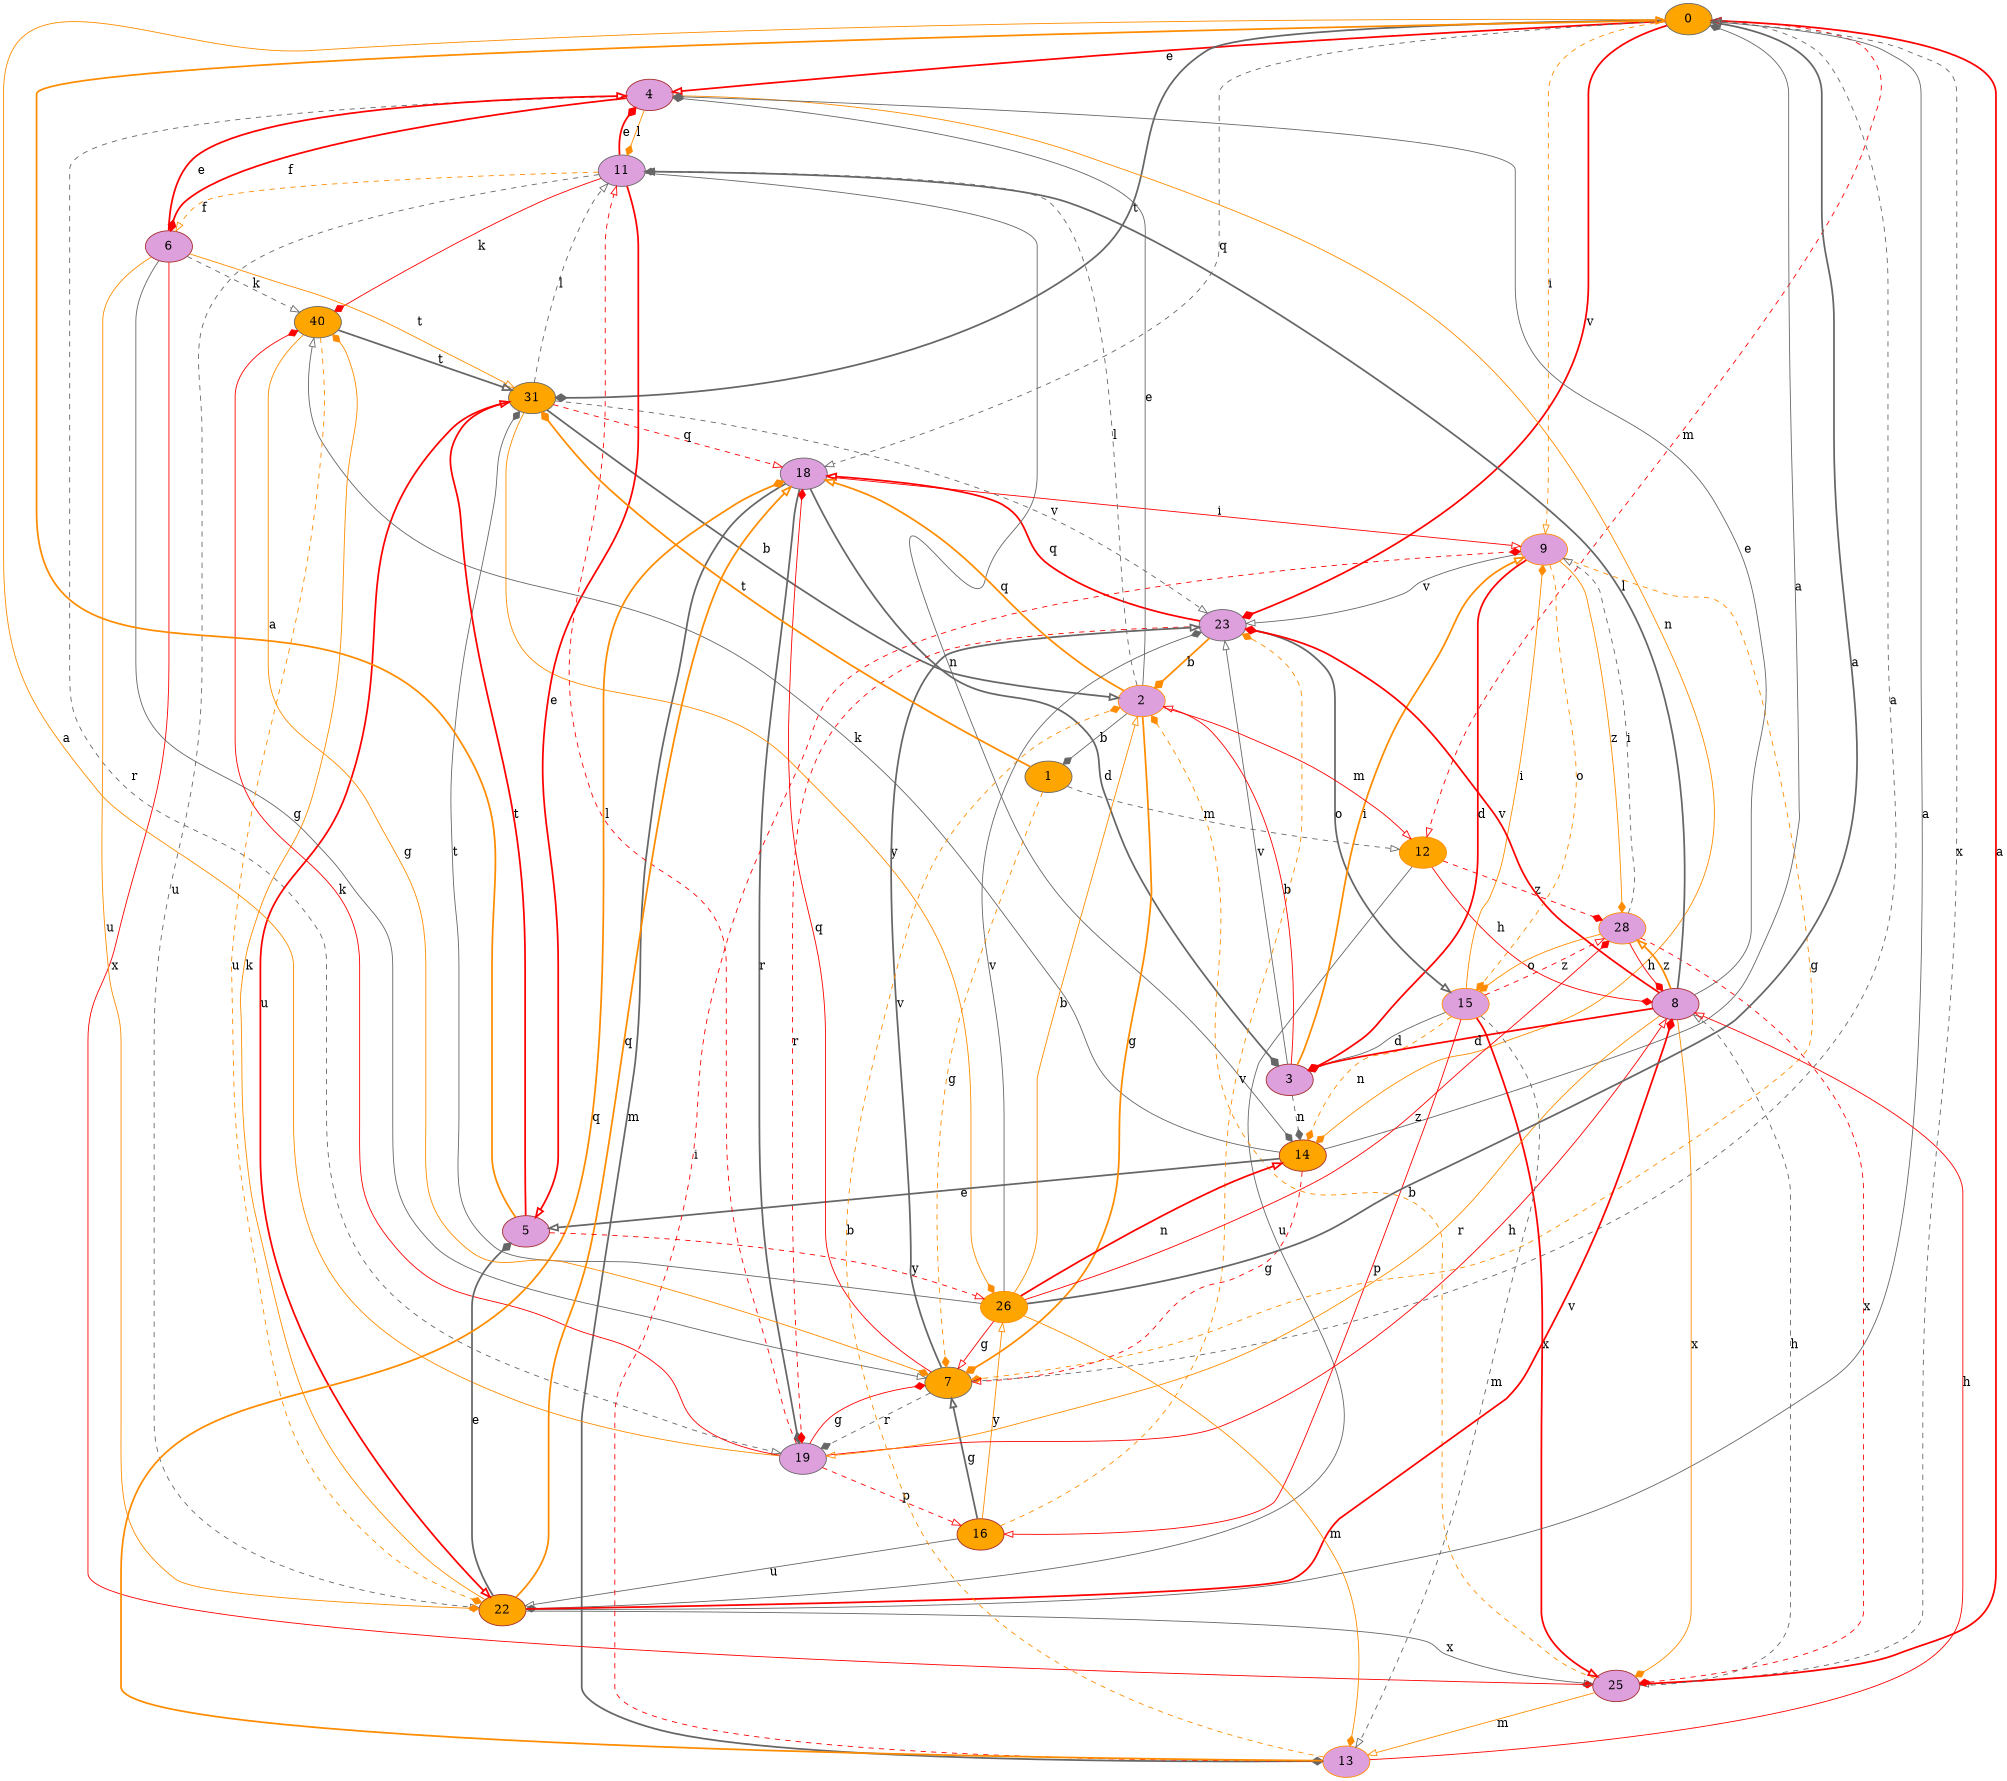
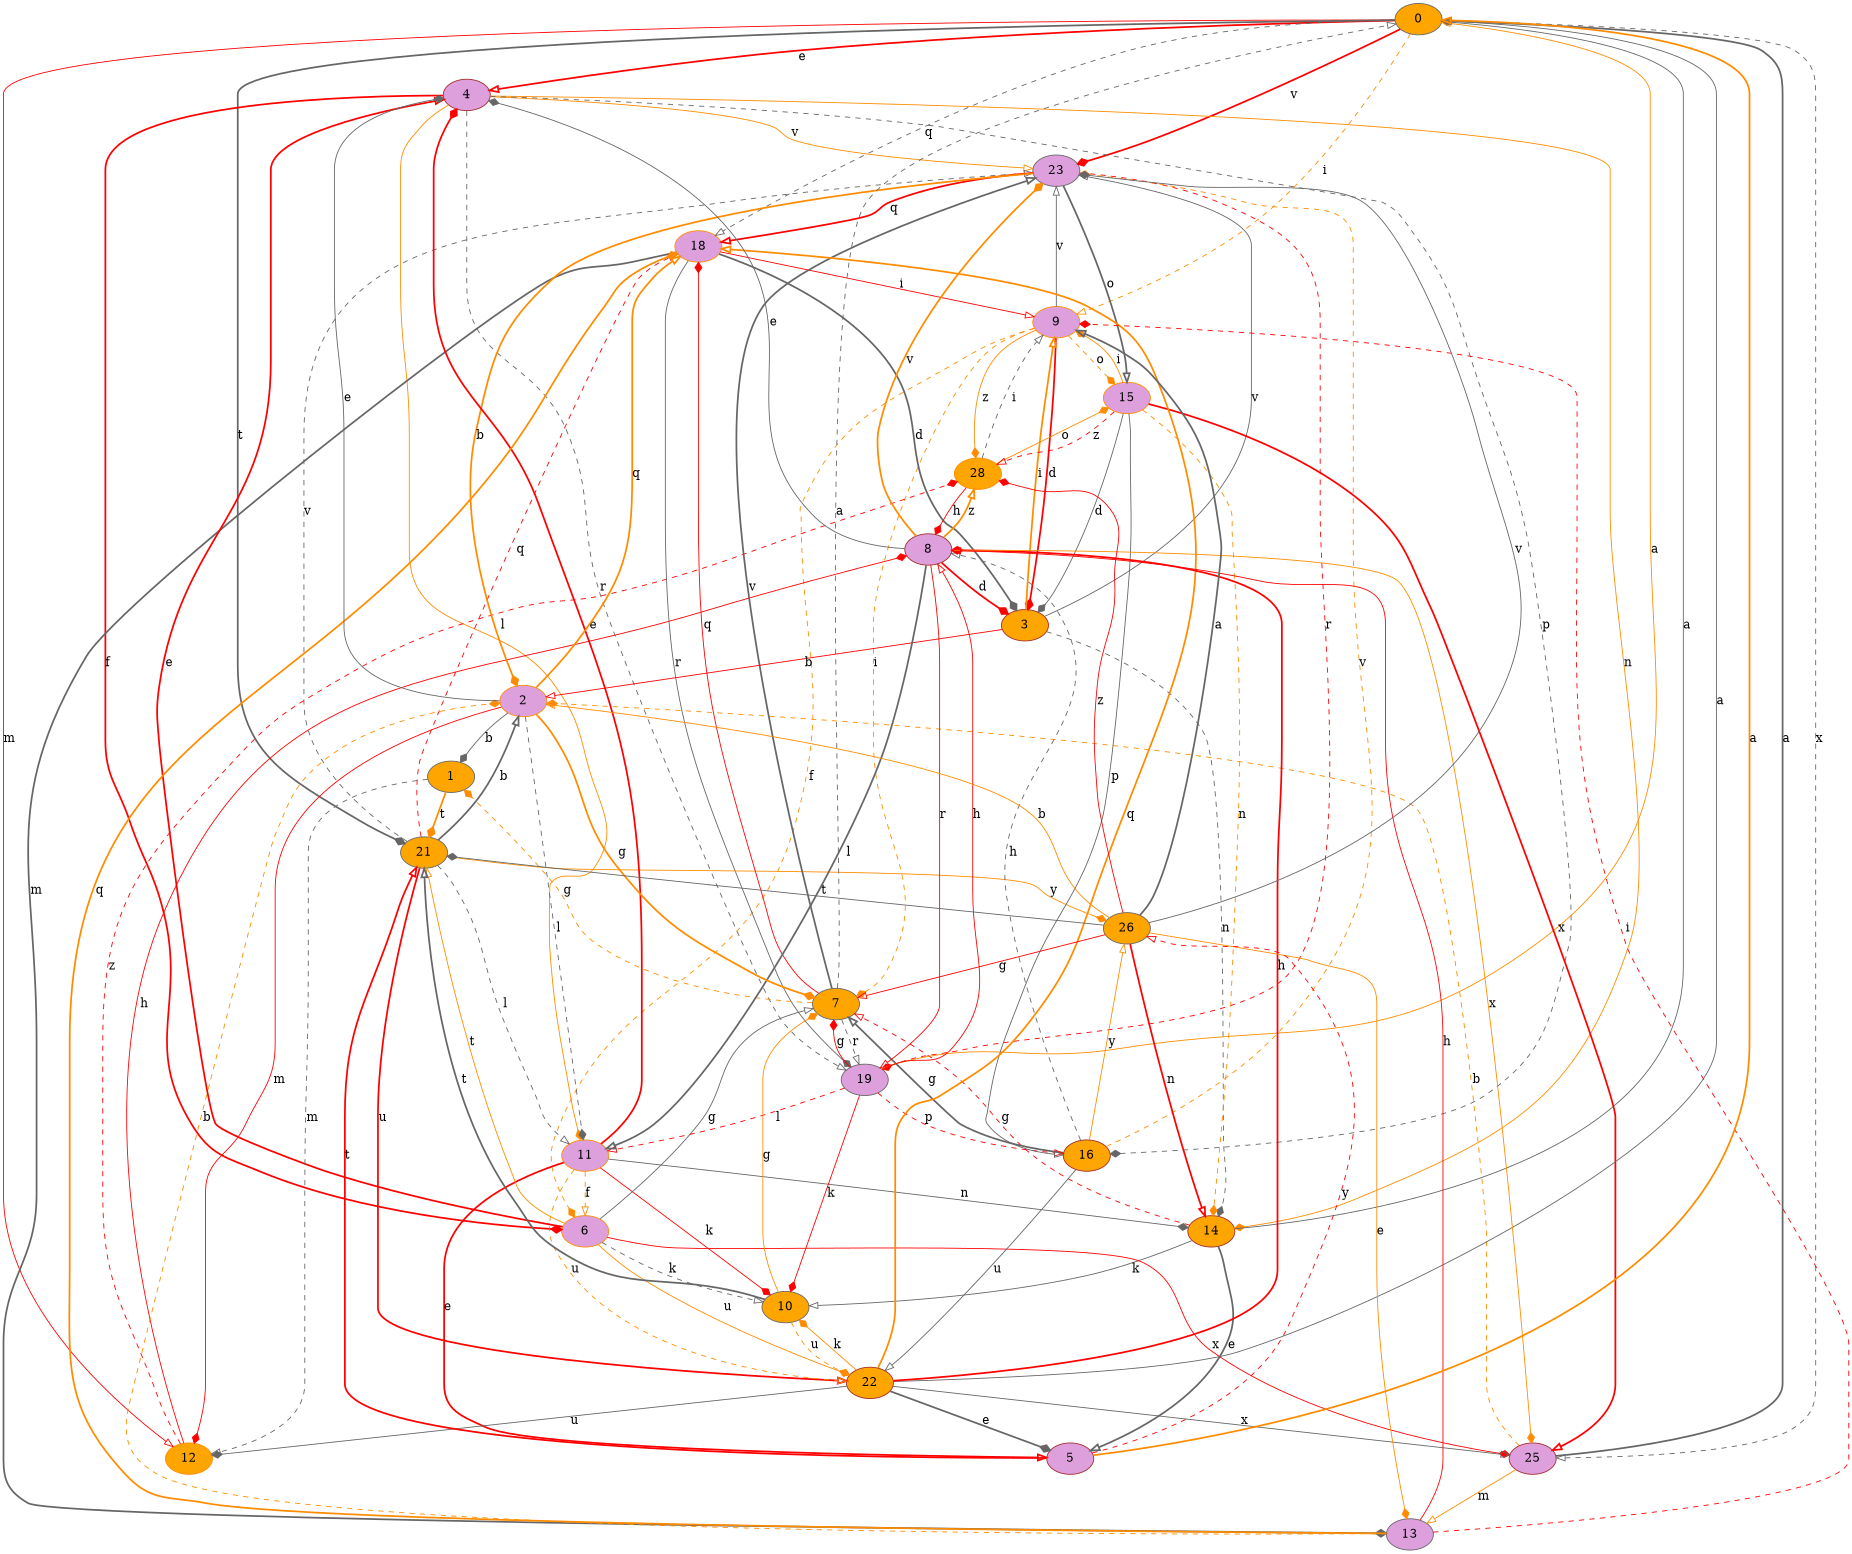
edge "4" -> "23": added, label "v"
node "11": color gray40 -> darkorange
node "6": color brown -> darkorange
node "40": label "40" -> "10"
edge "0" -> "12": style dashed -> solid
edge "4" -> "16": added, label "p"
node "31": label "31" -> "21"
node "18": color gray40 -> darkorange
edge "9" -> "6": added, label "f"
edge "2" -> "12": arrowhead onormal -> diamond
edge "8" -> "23": color red -> darkorange
edge "11" -> "22": color gray40 -> darkorange
edge "25" -> "0": color red -> gray40
edge "26" -> "0": now "26" -> "9"
node "28": fillcolor plum -> orange
edge "18" -> "19": style bold -> solid
edge "9" -> "7": label "g" -> "i"
edge "1" -> "7": reversed
node "3": fillcolor plum -> orange
node "26": color darkorange -> gray40
edge "22" -> "8": label "v" -> "h"
edge "28" -> "25": removed, label "x"
edge "8" -> "19": color darkorange -> red
edge "15" -> "13": removed, label "m"
edge "15" -> "16": color red -> gray40
edge "25" -> "8": now "16" -> "8"
edge "7" -> "19": arrowhead diamond -> onormal
edge "12" -> "22": reversed
edge "26" -> "13": label "m" -> "e"
node "13": color darkorange -> gray40
